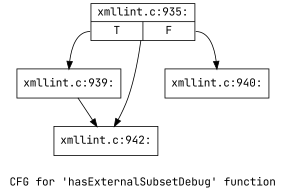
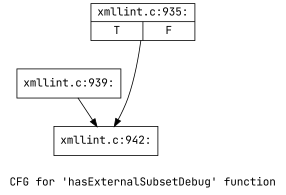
edge "xmllint.c:935:" -> "xmllint.c:939:": removed
node "xmllint.c:940:": removed
